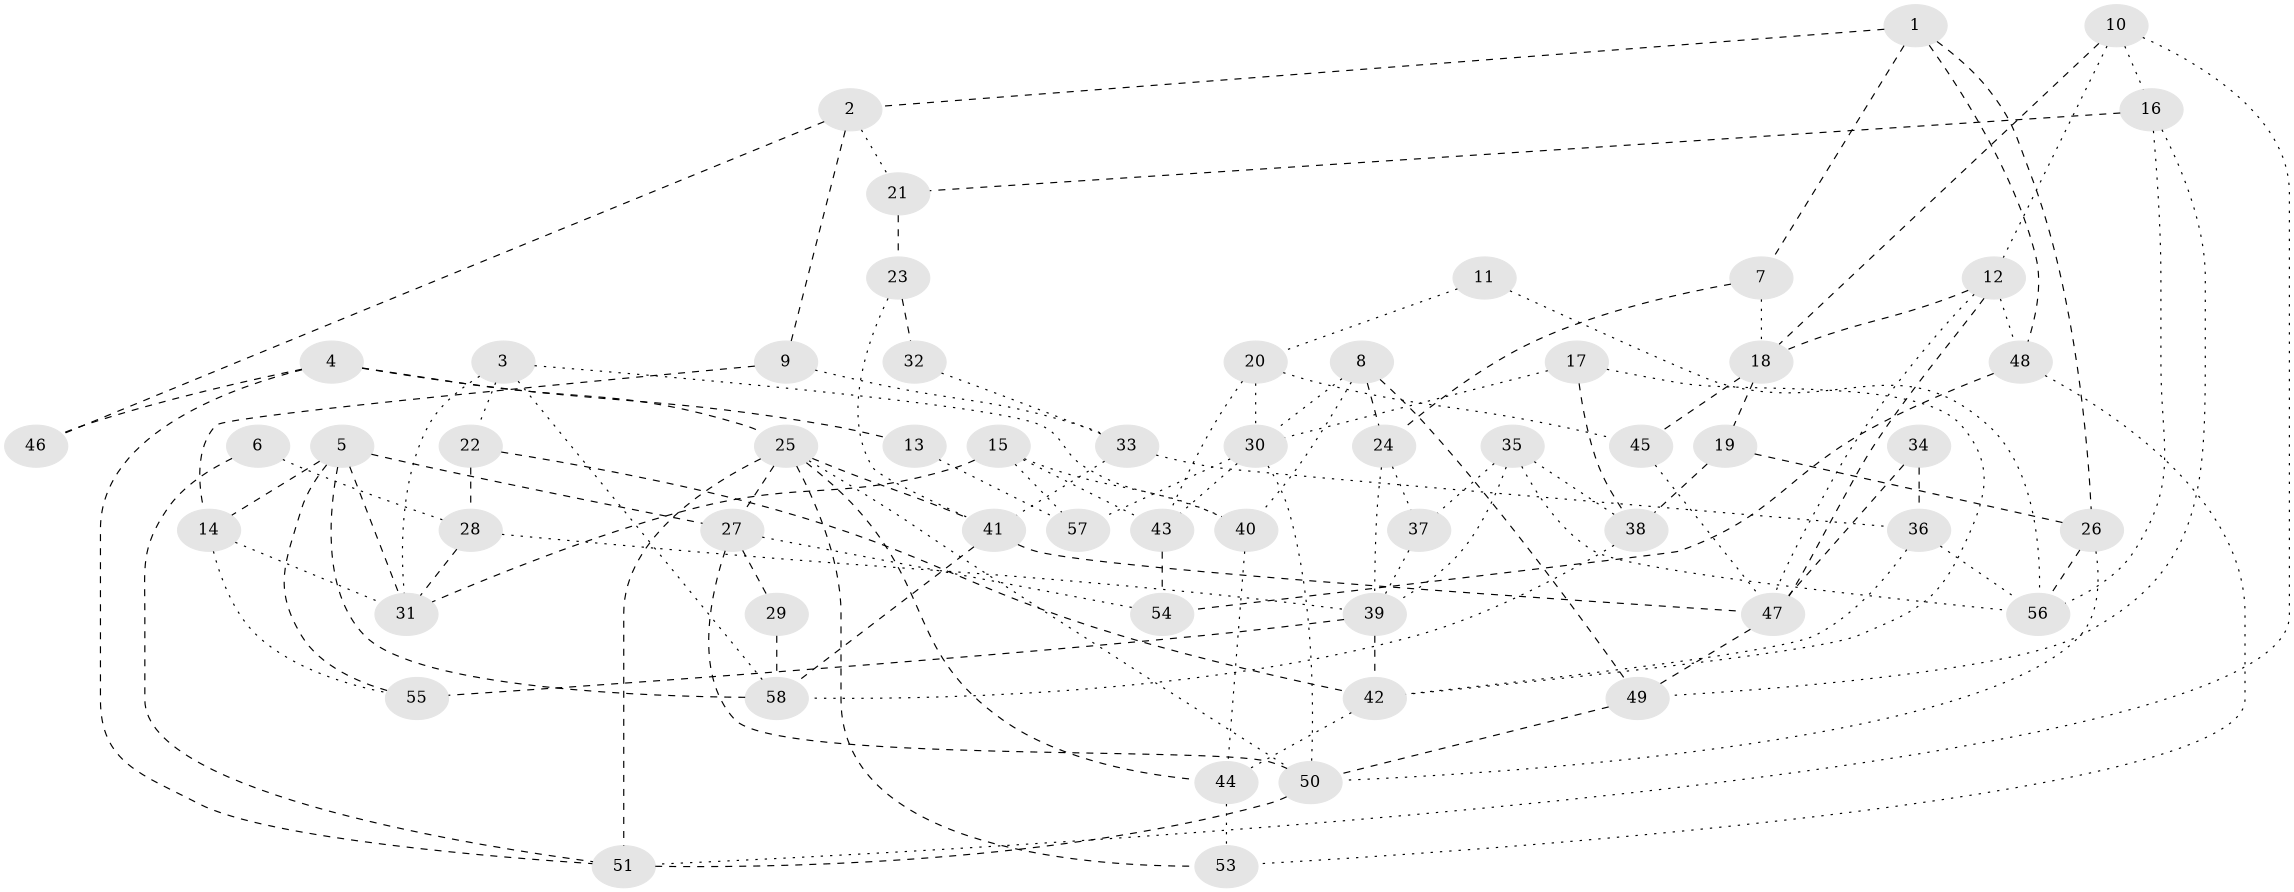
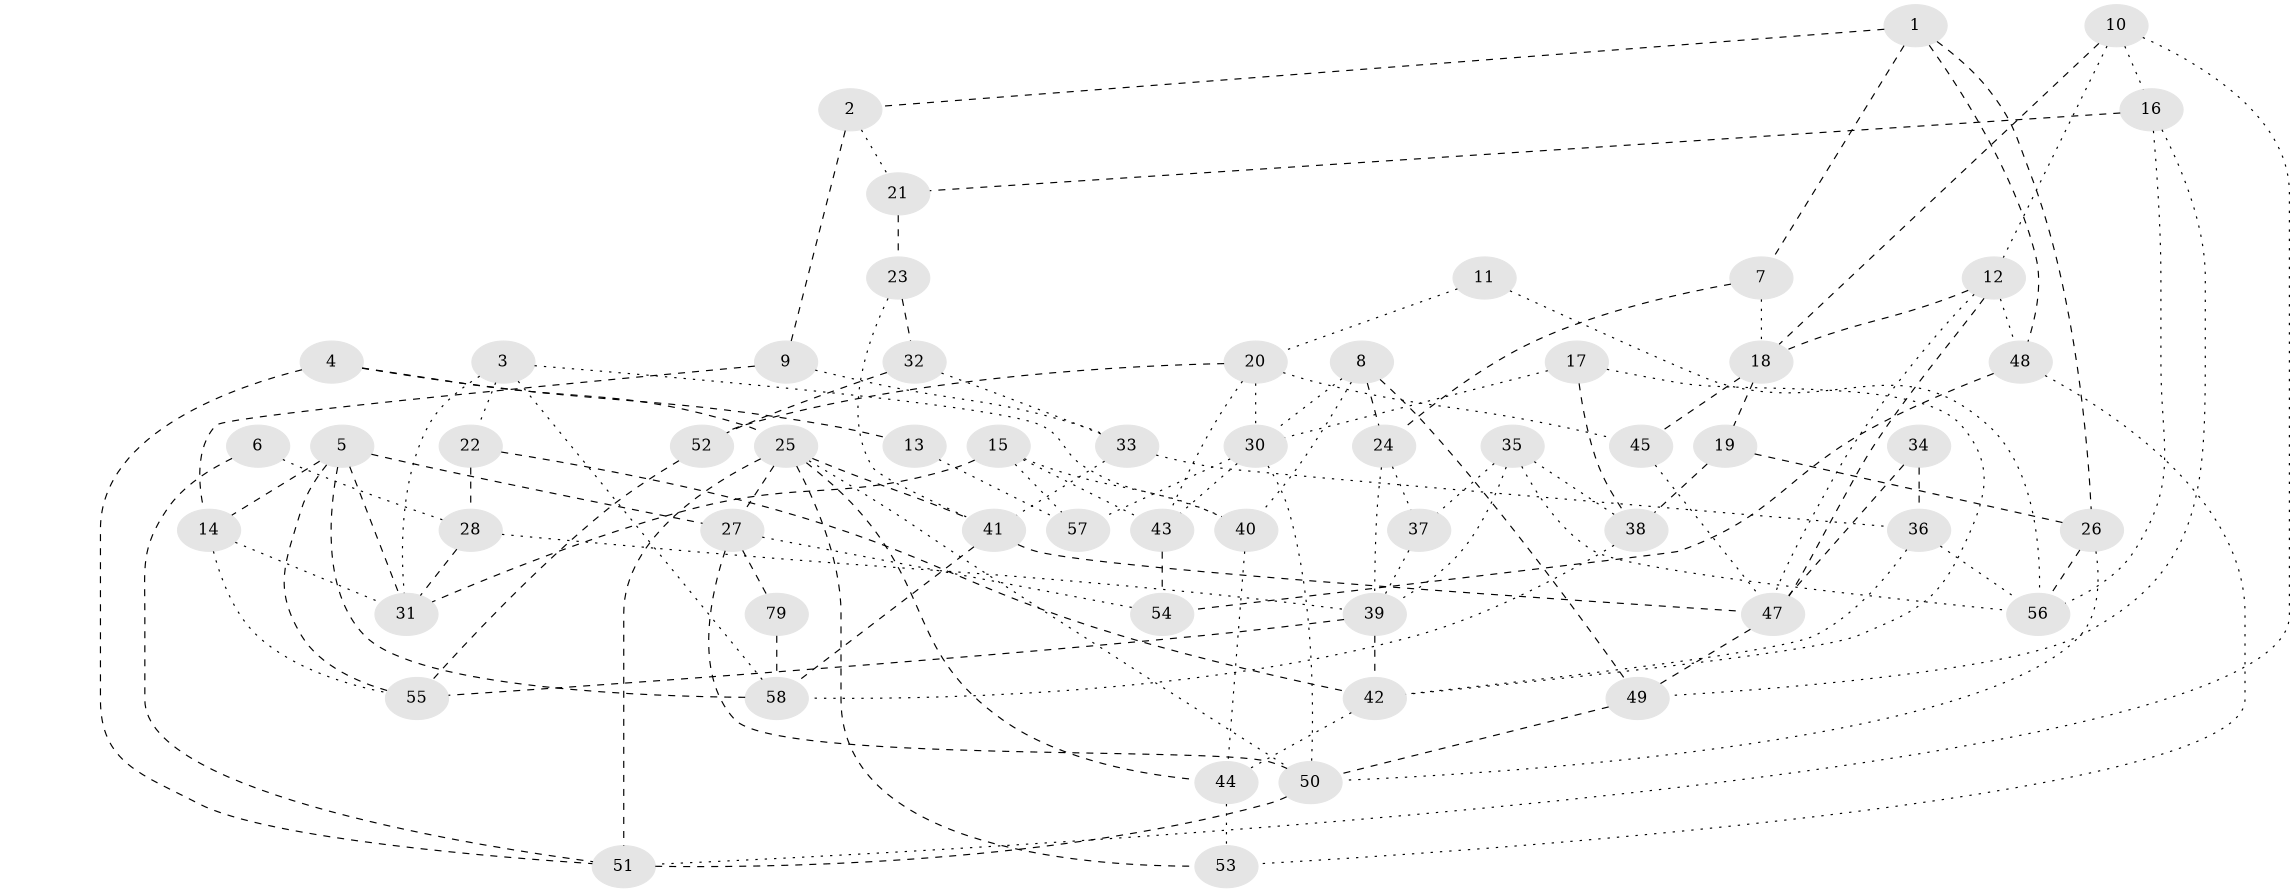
node "46": removed
node "52": added
node "29": label "29" -> "79"
